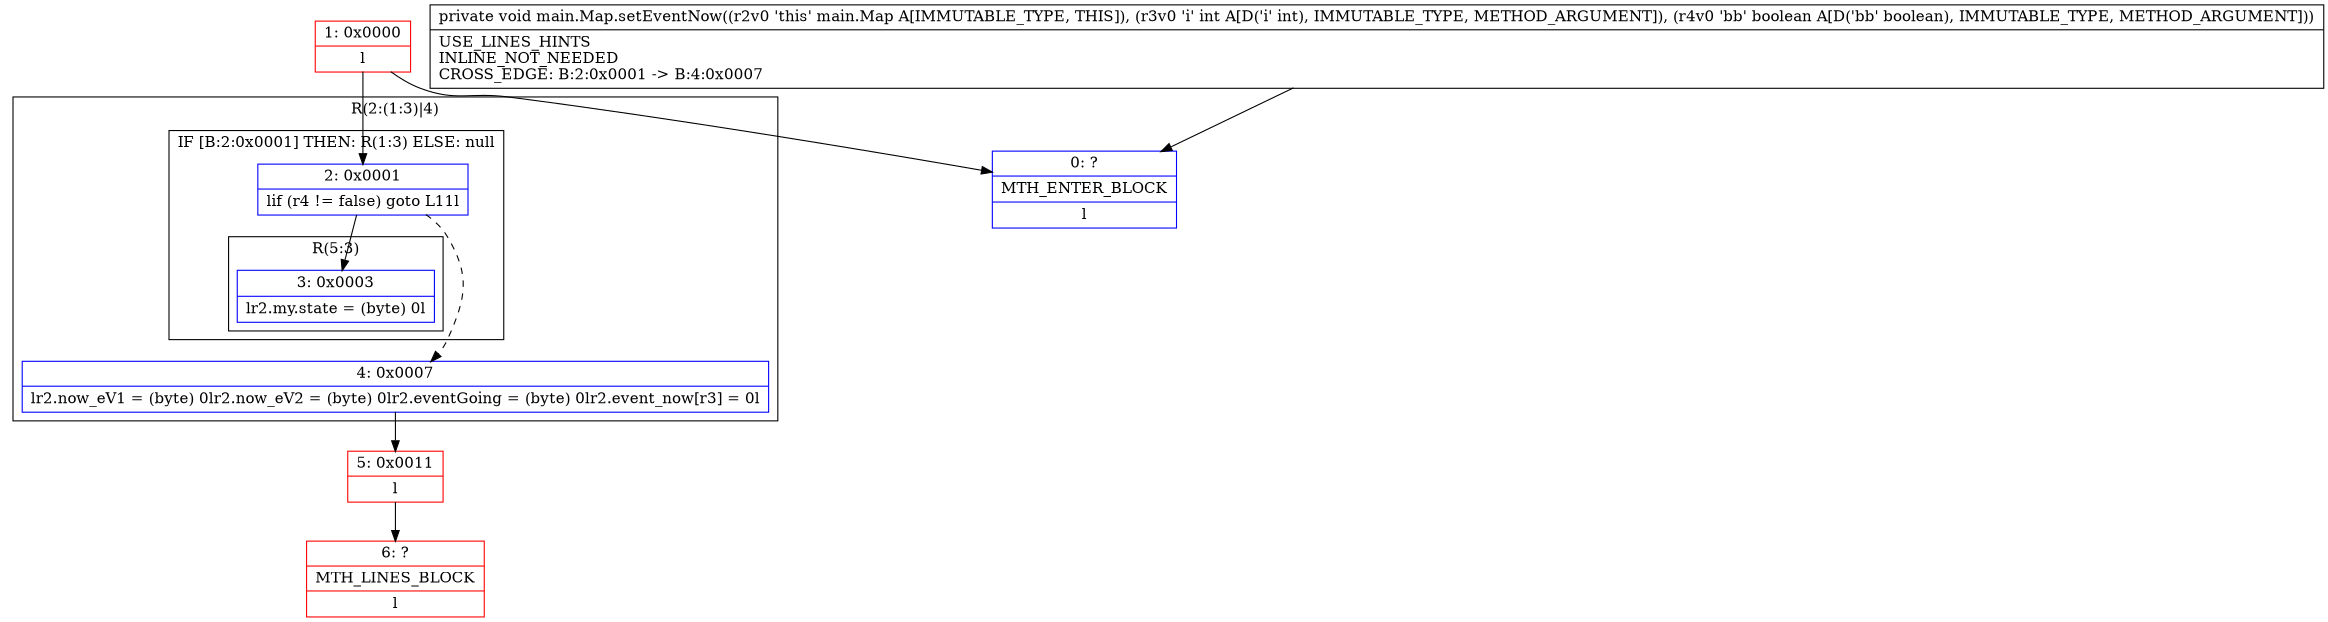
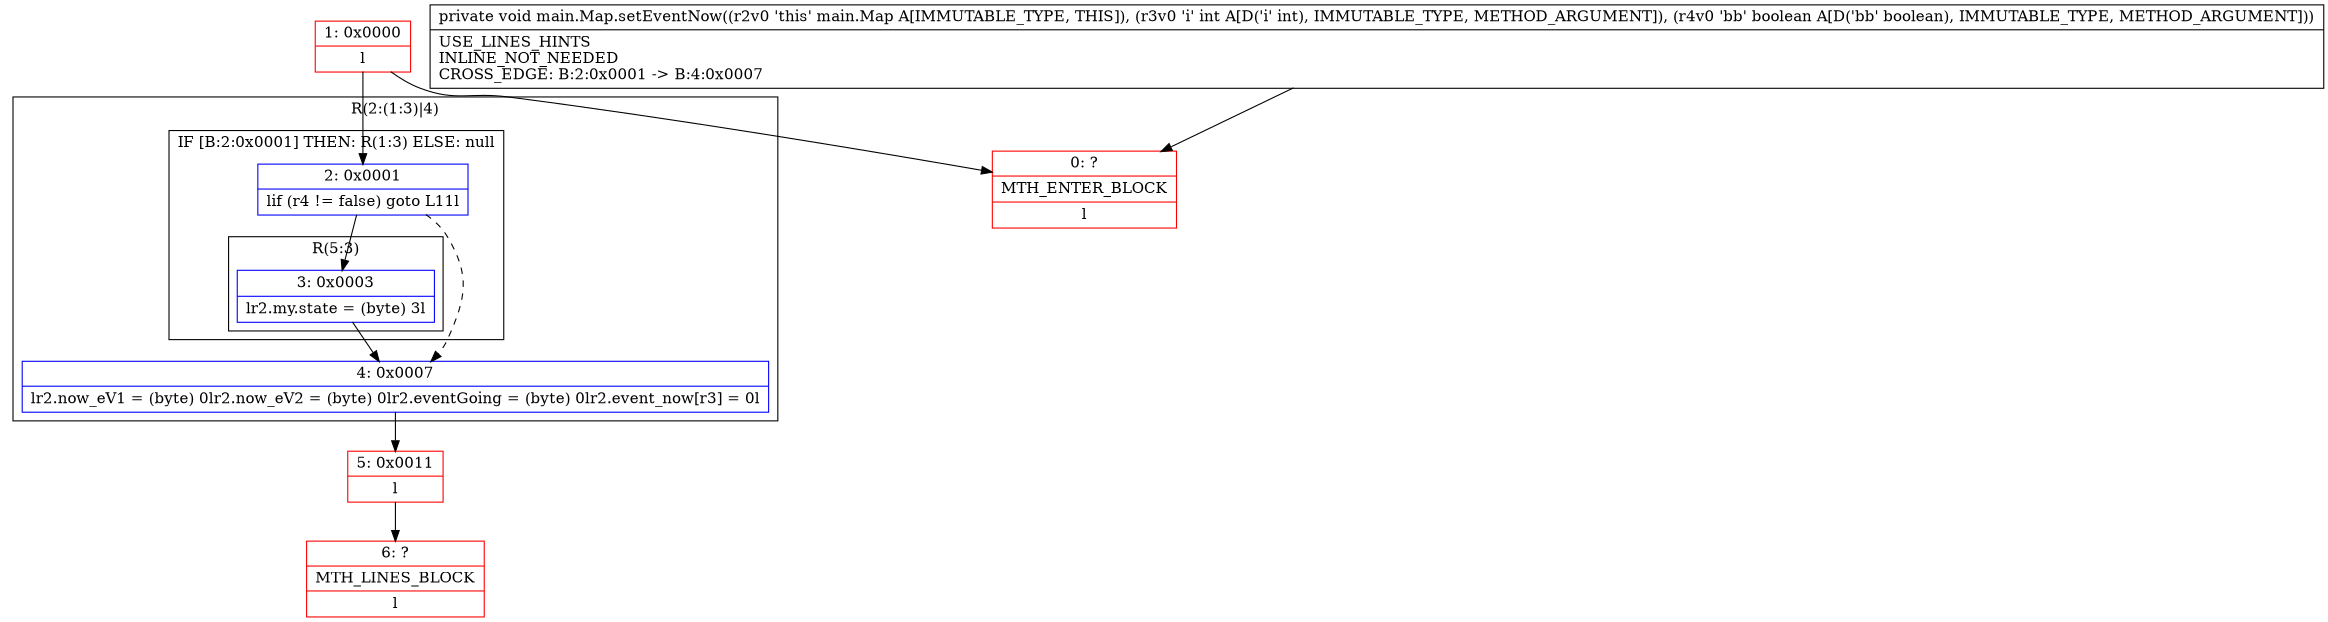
node "0: ?": color blue -> red
node "3: 0x0003": text "lr2.my.state = (byte) 0l" -> "lr2.my.state = (byte) 3l"
edge "3: 0x0003" -> "4: 0x0007": added
